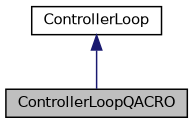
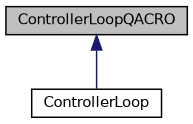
edge "ControllerLoopQACRO" -> "ControllerLoop": reversed
